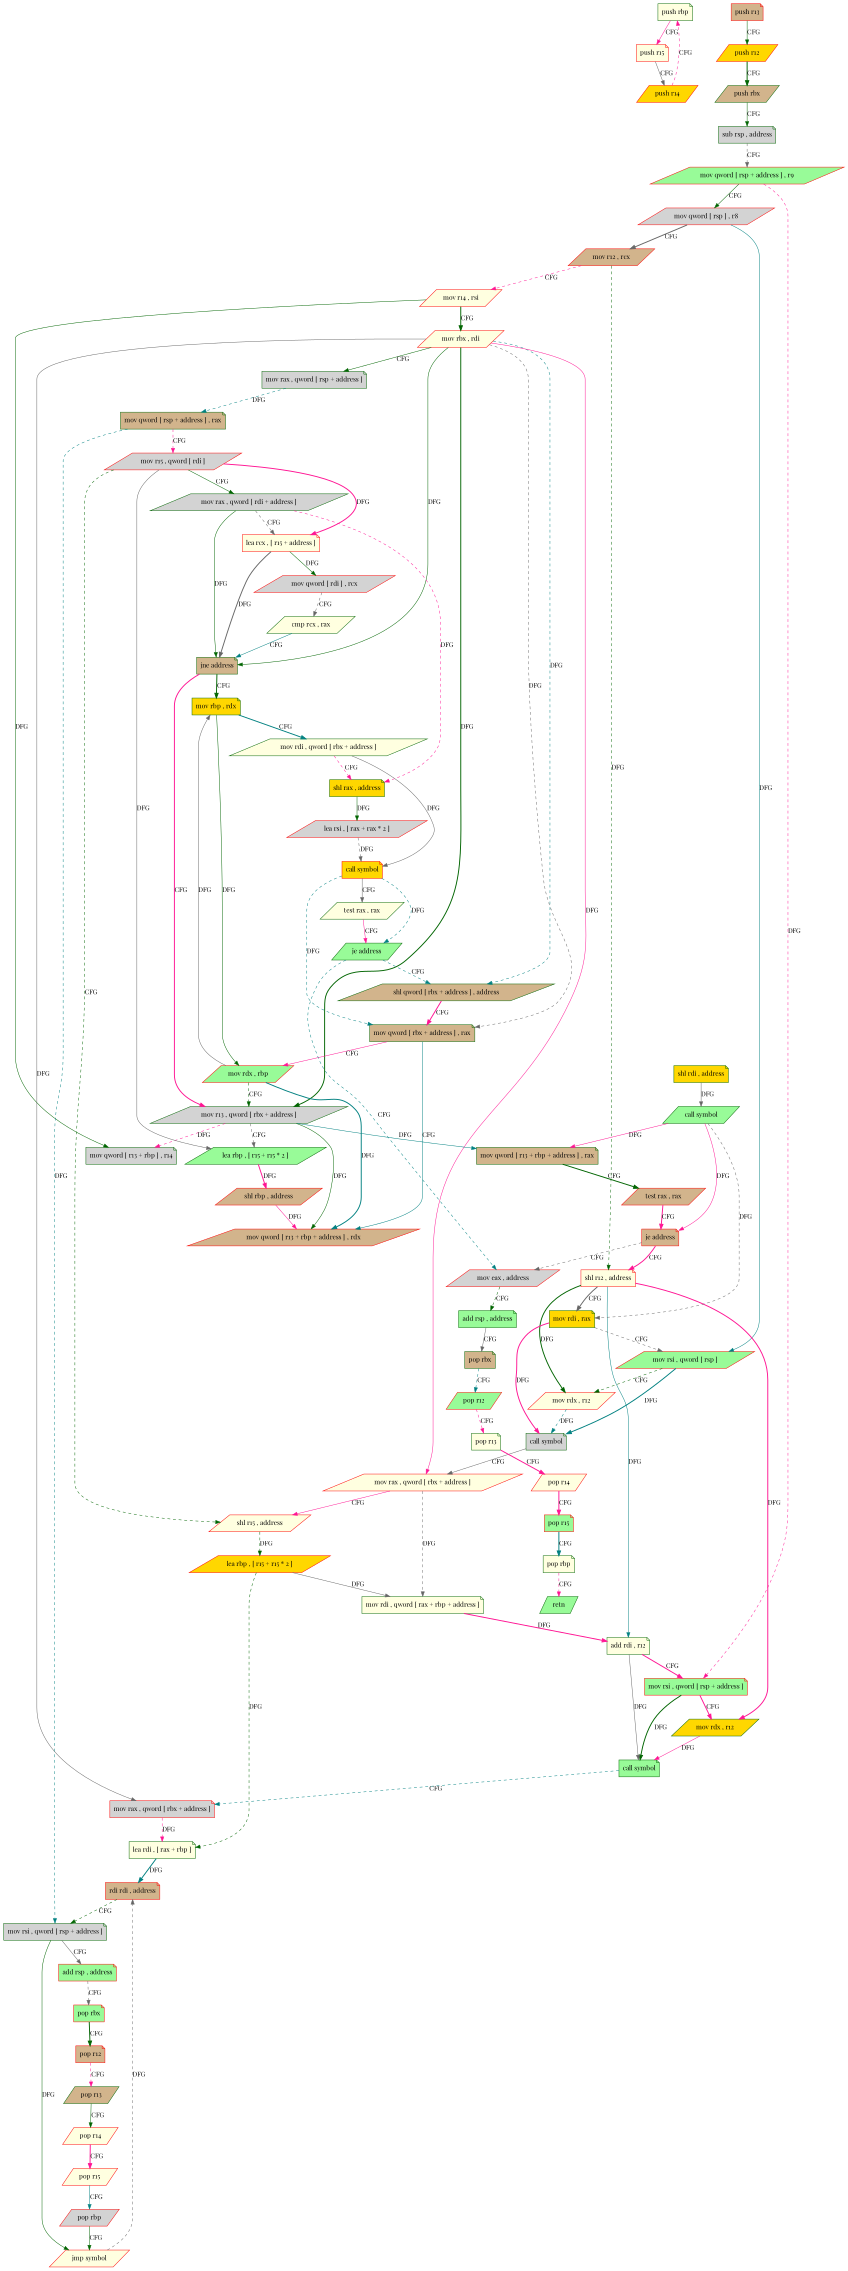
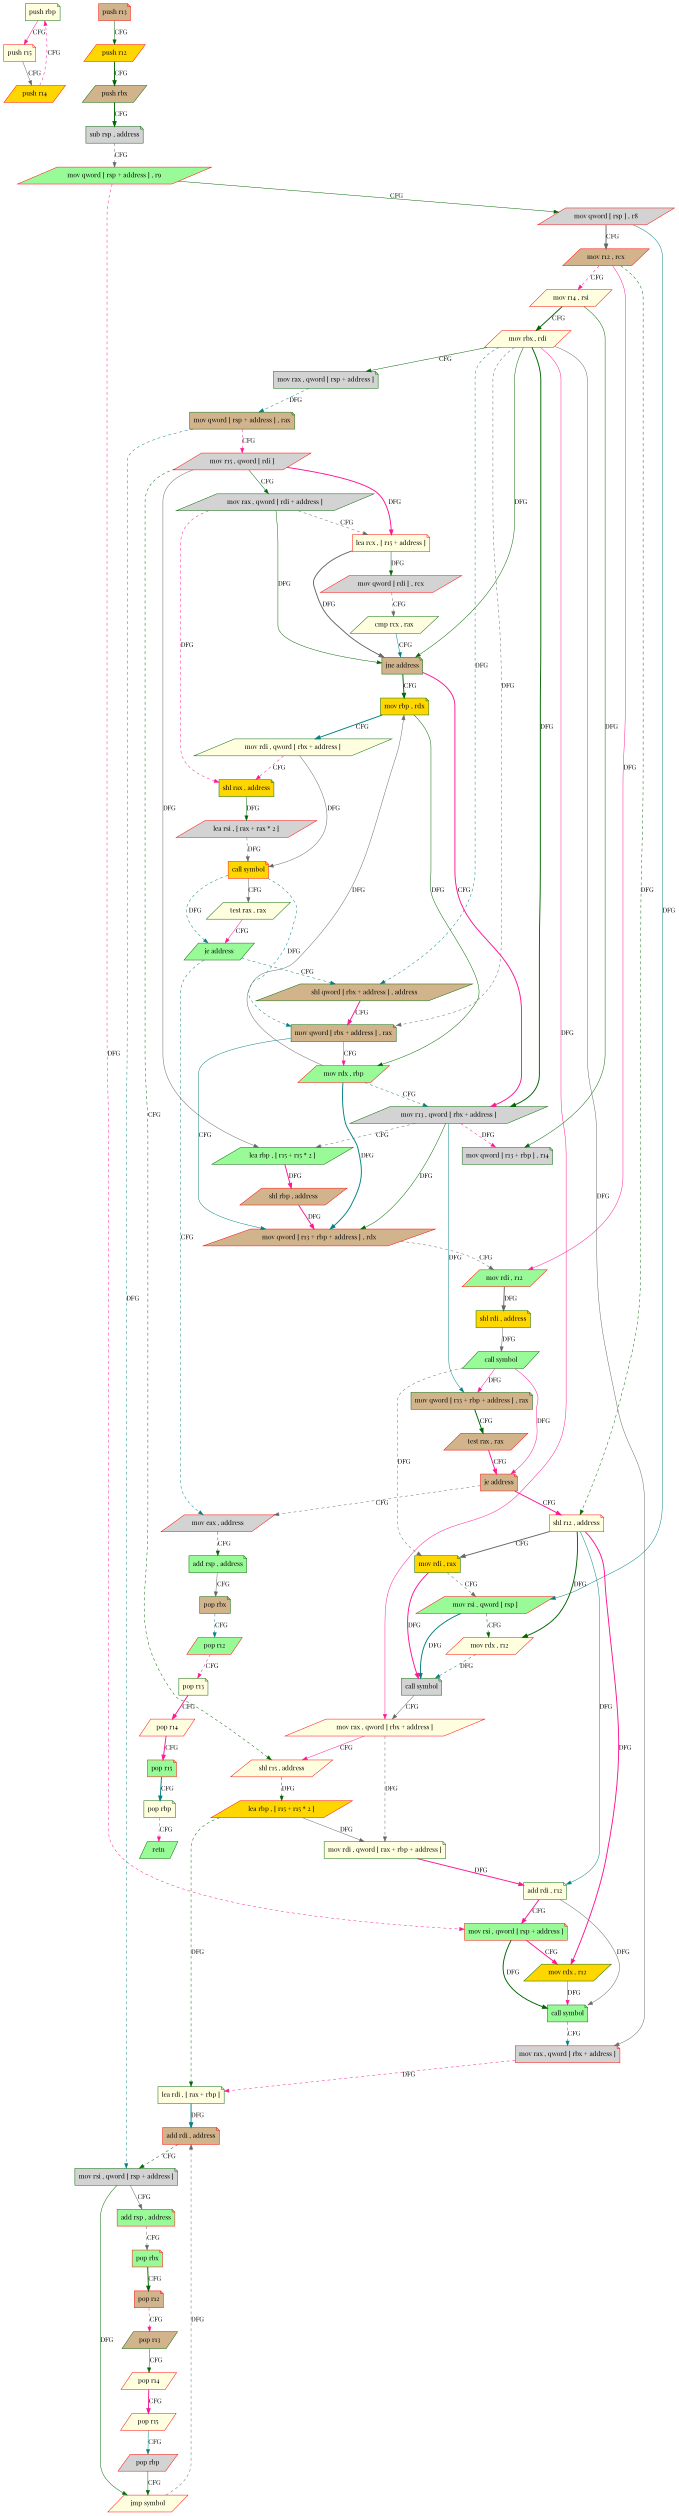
edge "push rbx" -> "sub rsp , address": style solid -> bold
edge "mov rdx , rbp" -> "mov r13 , qword [ rbx + address ]": color darkgreen -> teal
edge "shl rbp , address" -> "mov qword [ r13 + rbp + address ] , rdx": style solid -> bold
node "mov rdi , r12": added
node "rdi rdi , address": label "rdi rdi , address" -> "add rdi , address"
